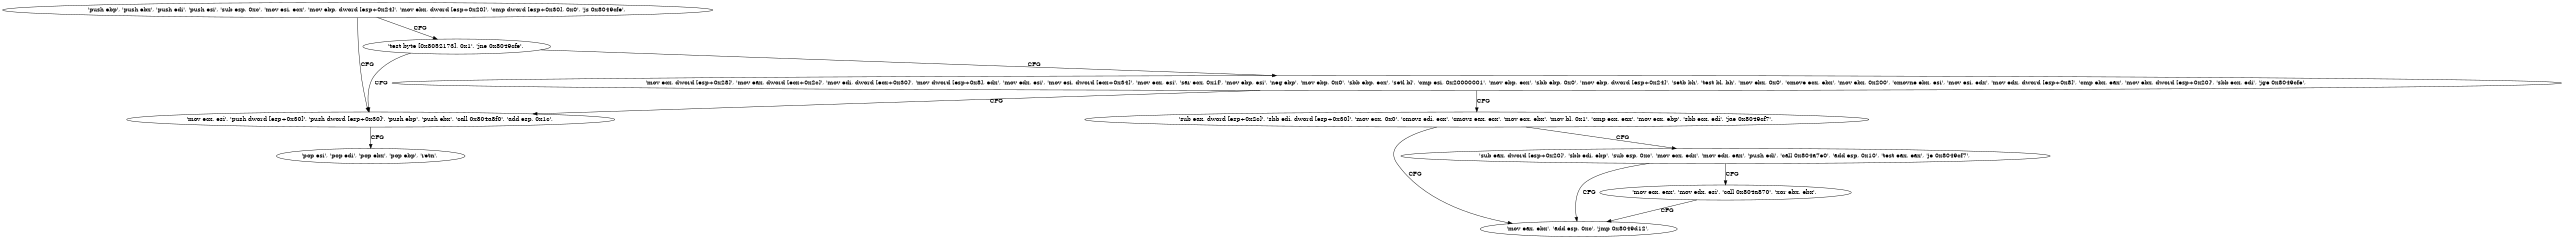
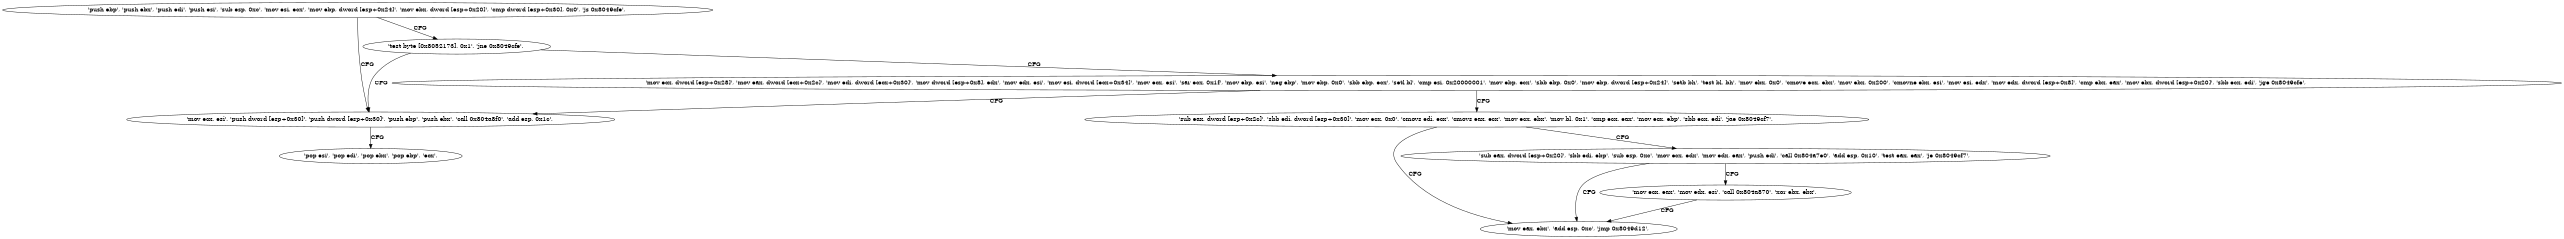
node "'pop esi', 'pop edi', 'pop ebx', 'pop ebp', 'retn',": label "'pop esi', 'pop edi', 'pop ebx', 'pop ebp', 'retn'," -> "'pop esi', 'pop edi', 'pop ebx', 'pop ebp', 'ecx',"
